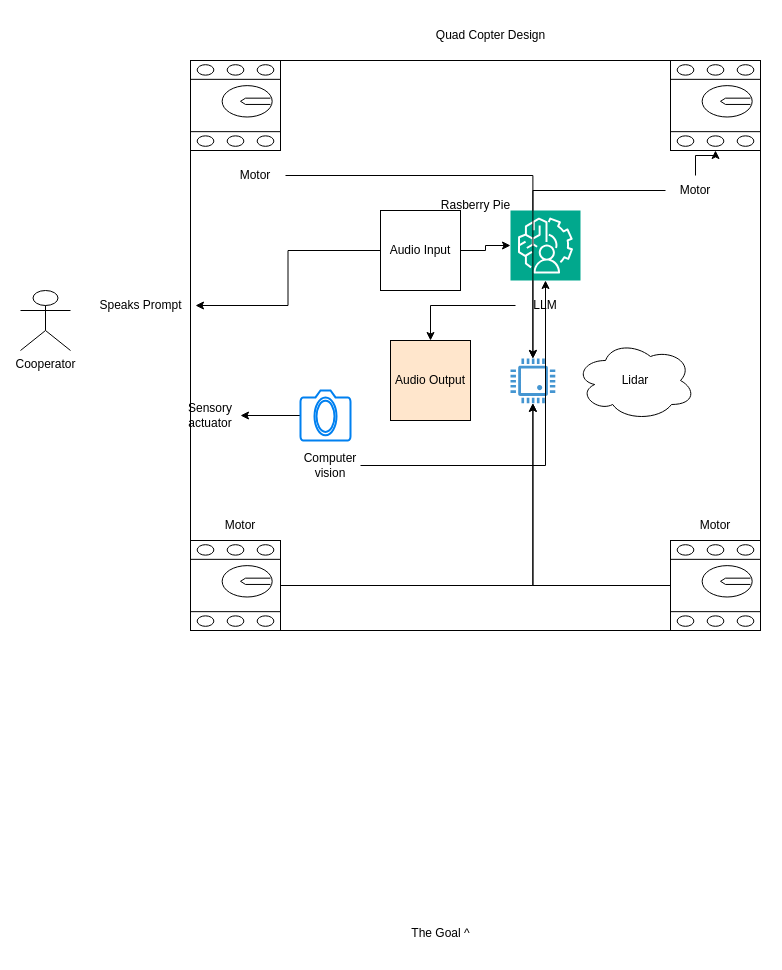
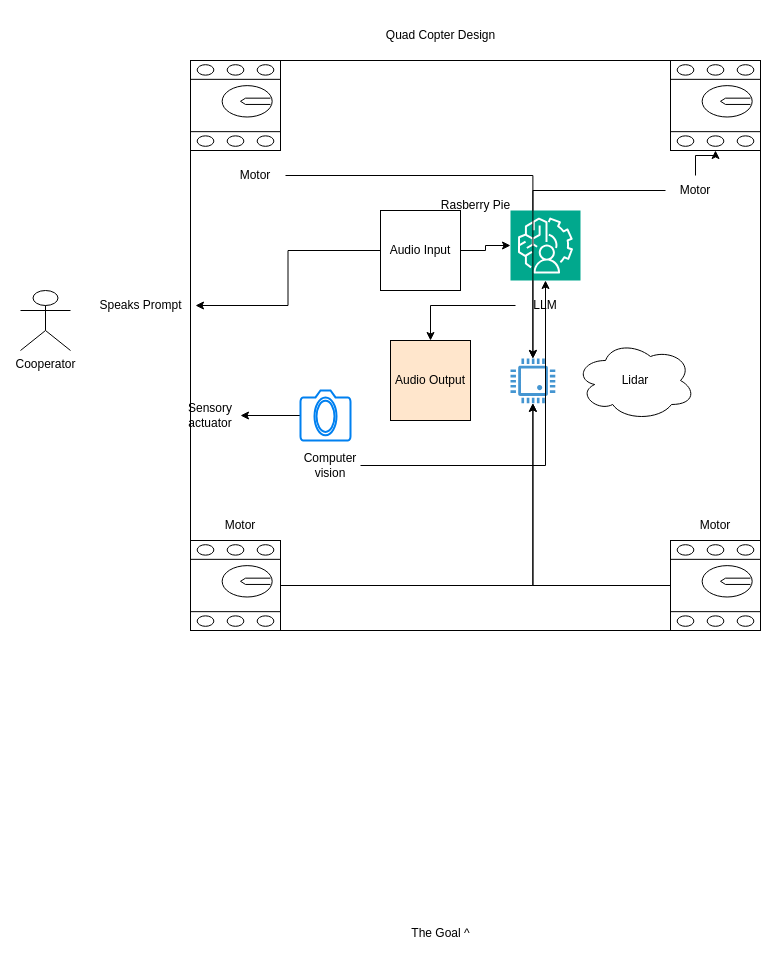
node "Quad Copter Design": moved (491, 36) -> (441, 36)
